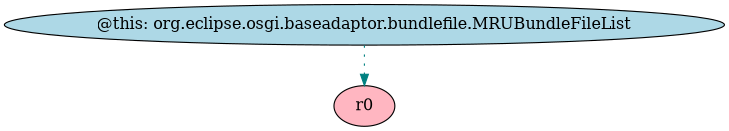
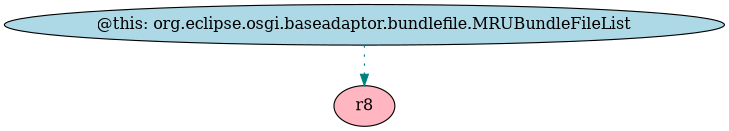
node "r0": label "r0" -> "r8"
